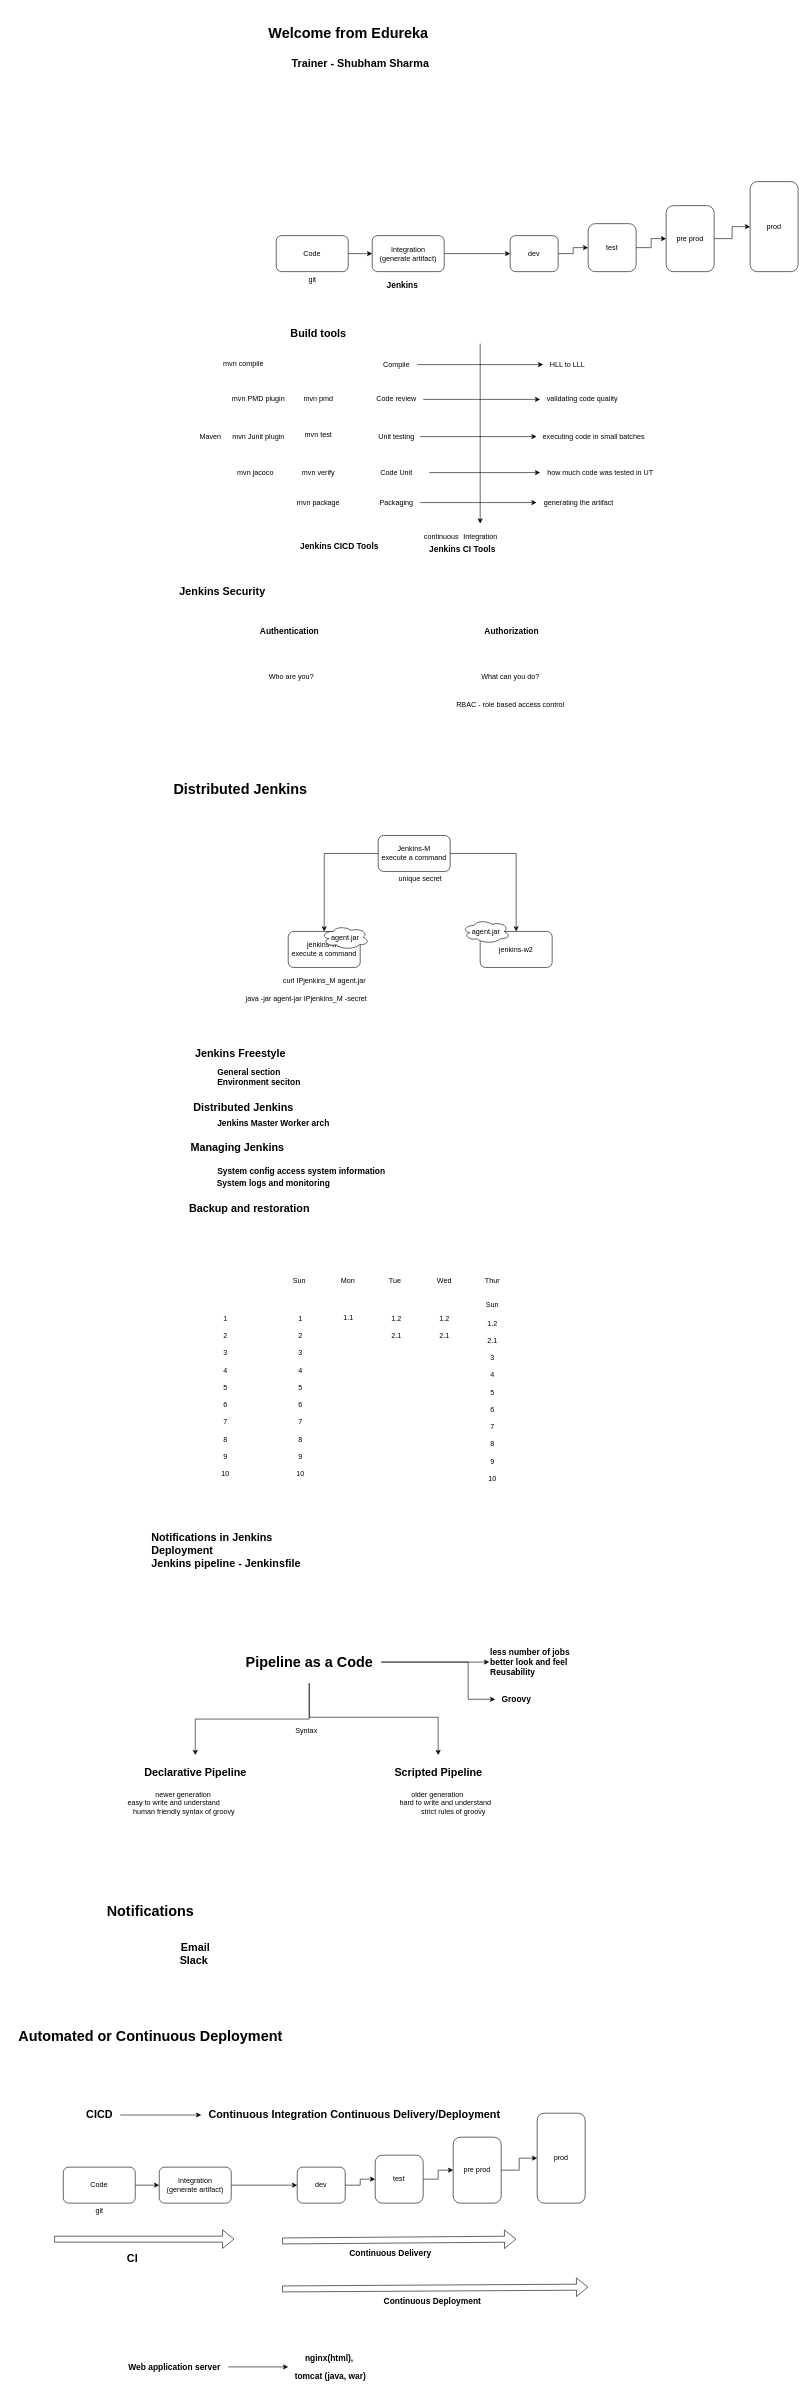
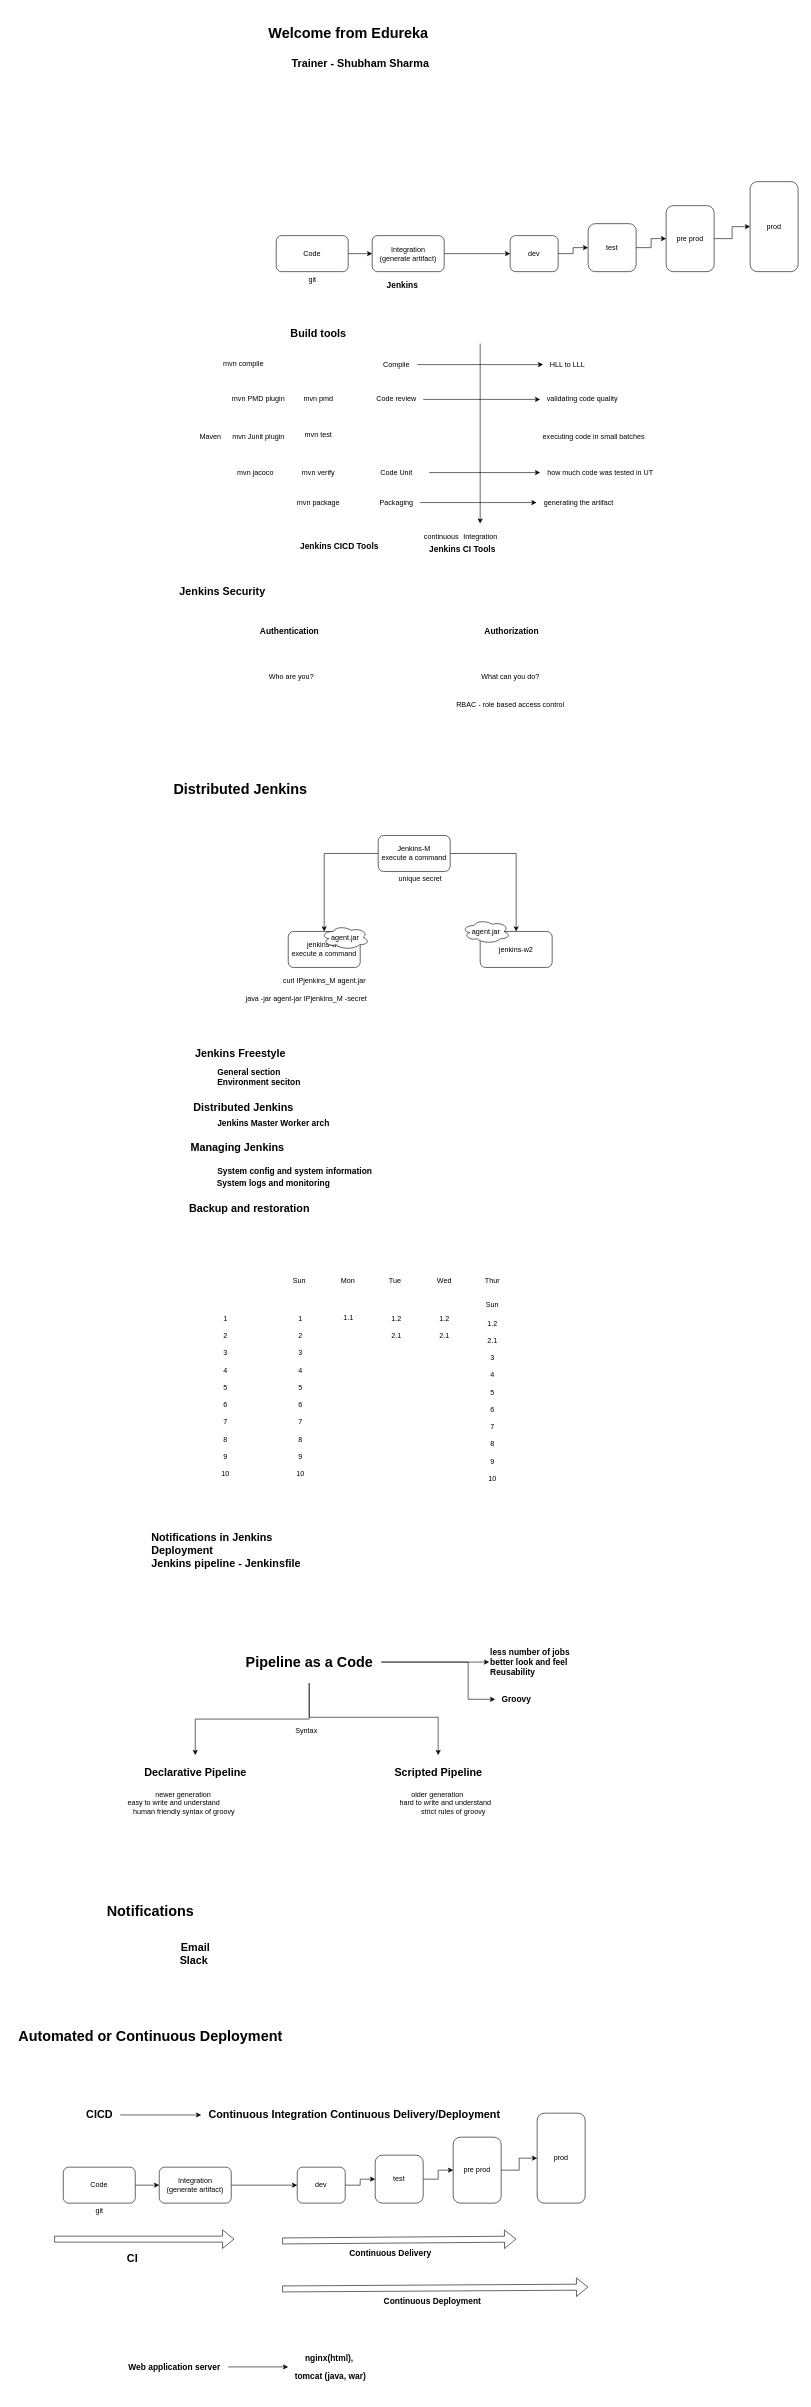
node "Unit testing": removed
edge "Unit testing" -> "executing code in small batches": removed
node "System config access system information": label "System config access system information" -> "System config and system information"
